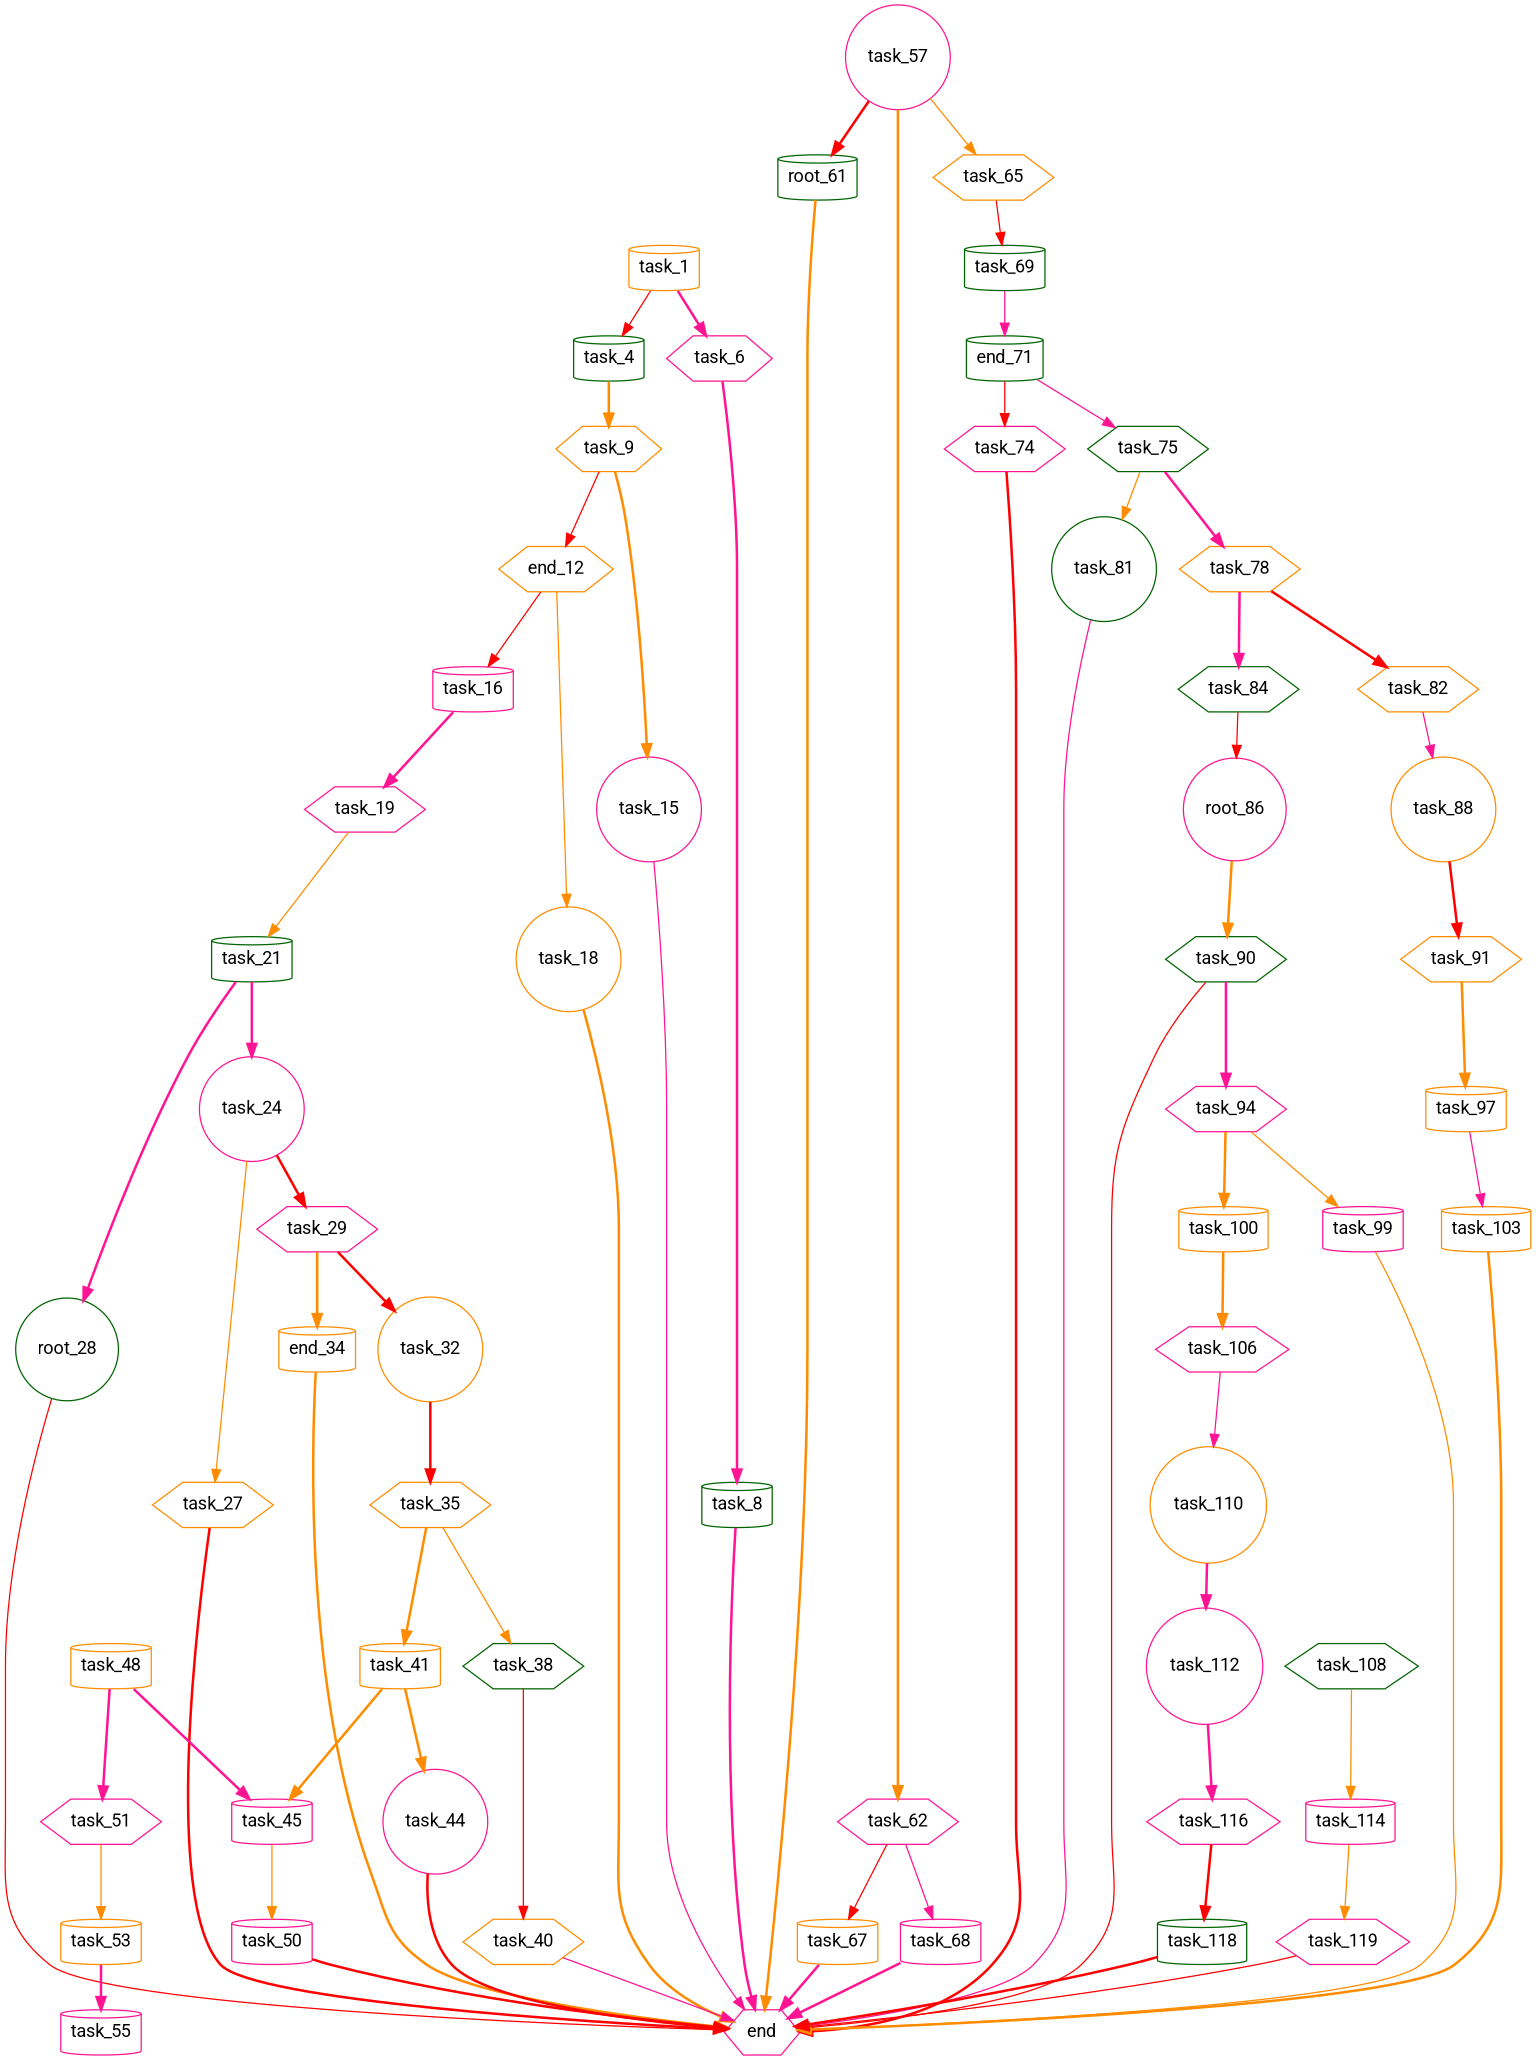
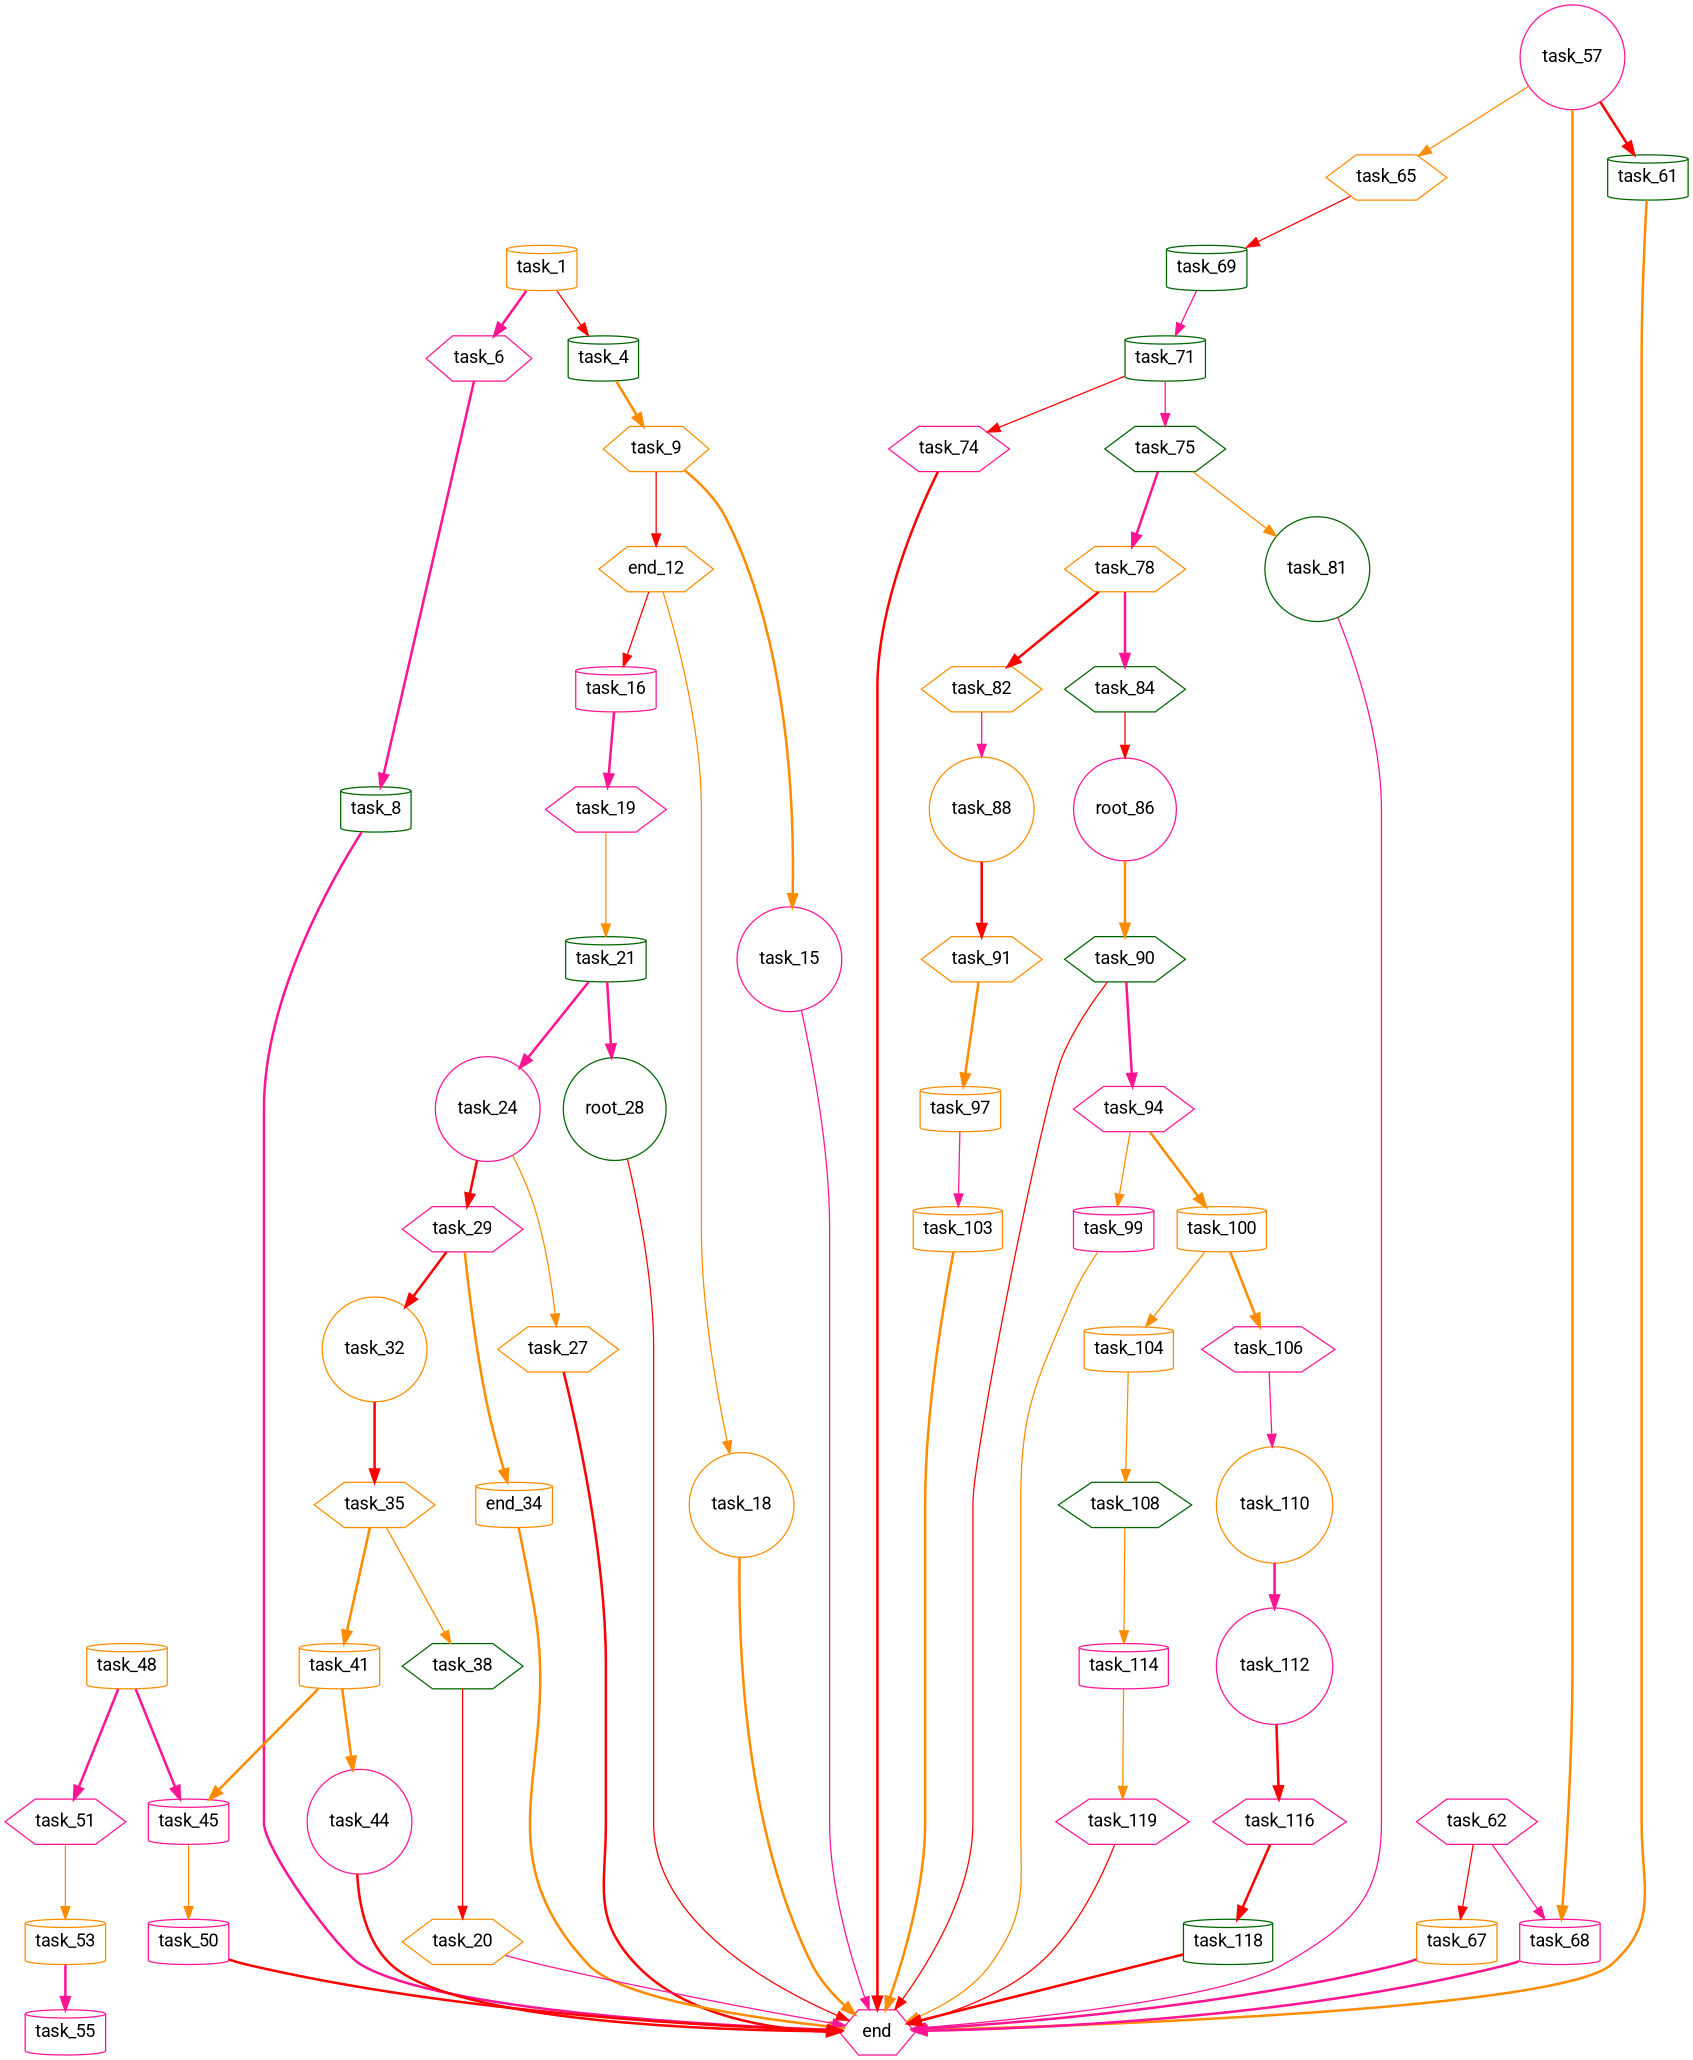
node "root_61": label "root_61" -> "task_61"
node "end_71": label "end_71" -> "task_71"
edge "task_57" -> "task_62": now "task_57" -> "task_68"
node "task_104": added
edge "task_112" -> "task_116": color deeppink -> red
node "task_40": label "task_40" -> "task_20"
